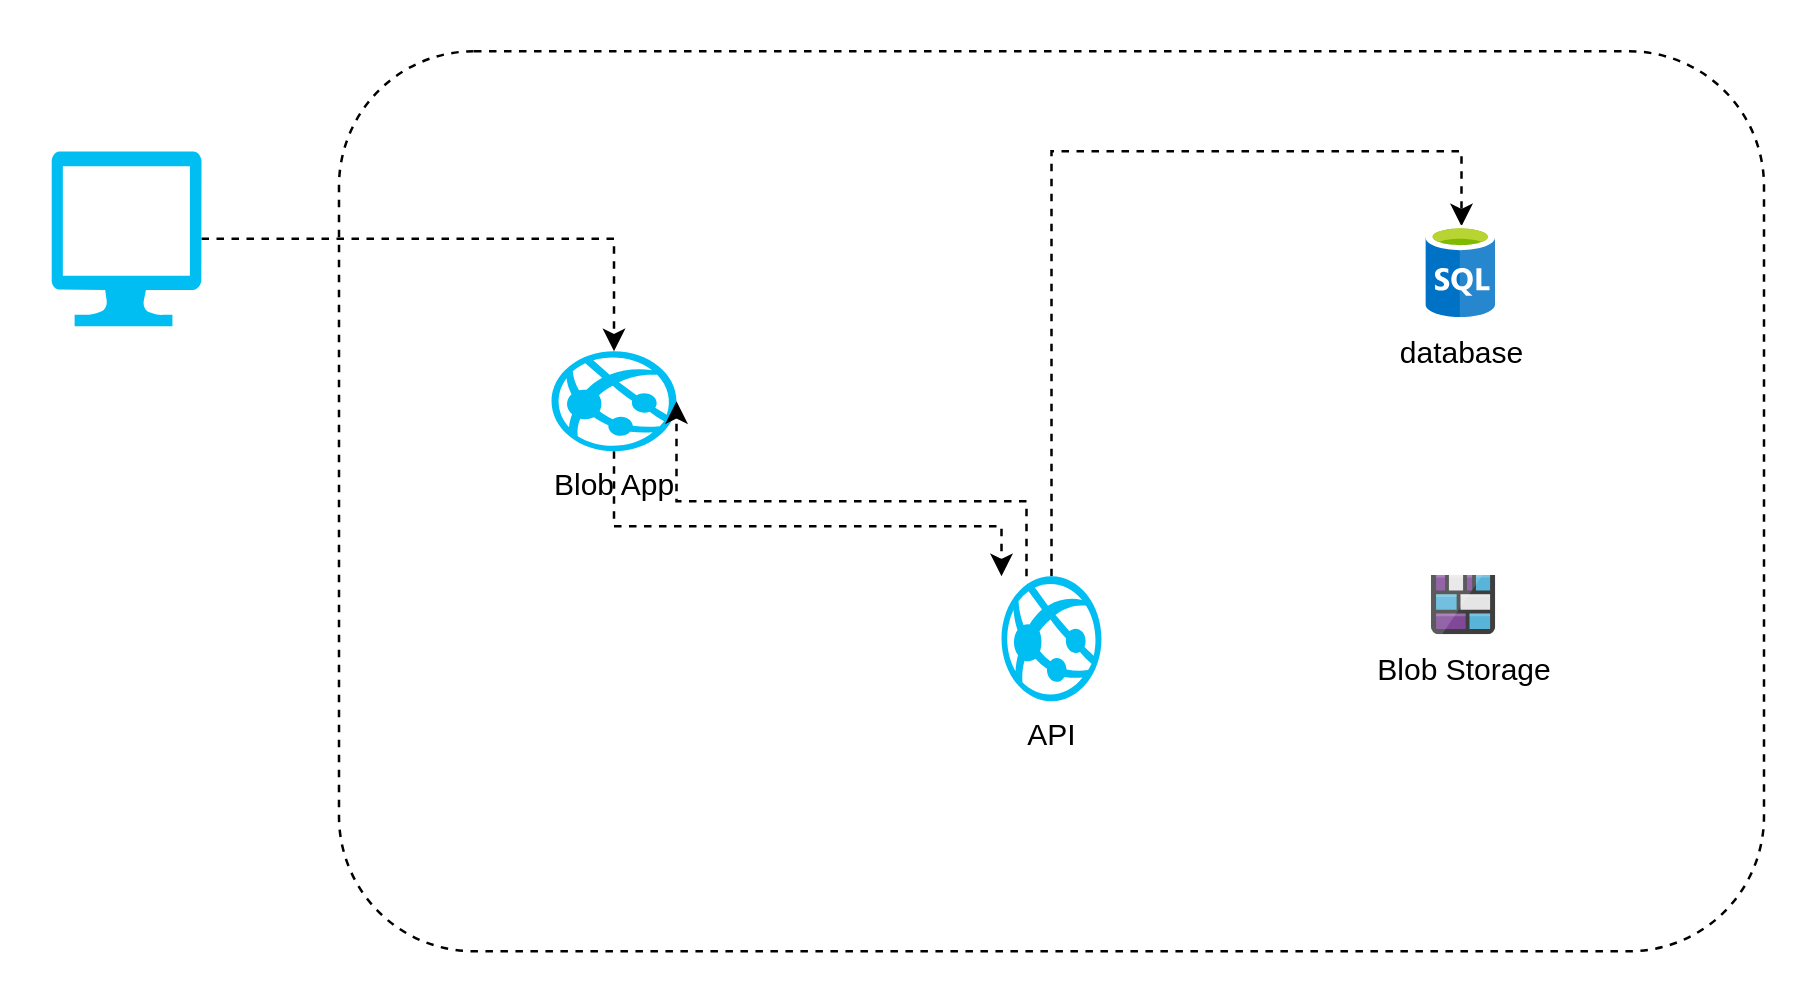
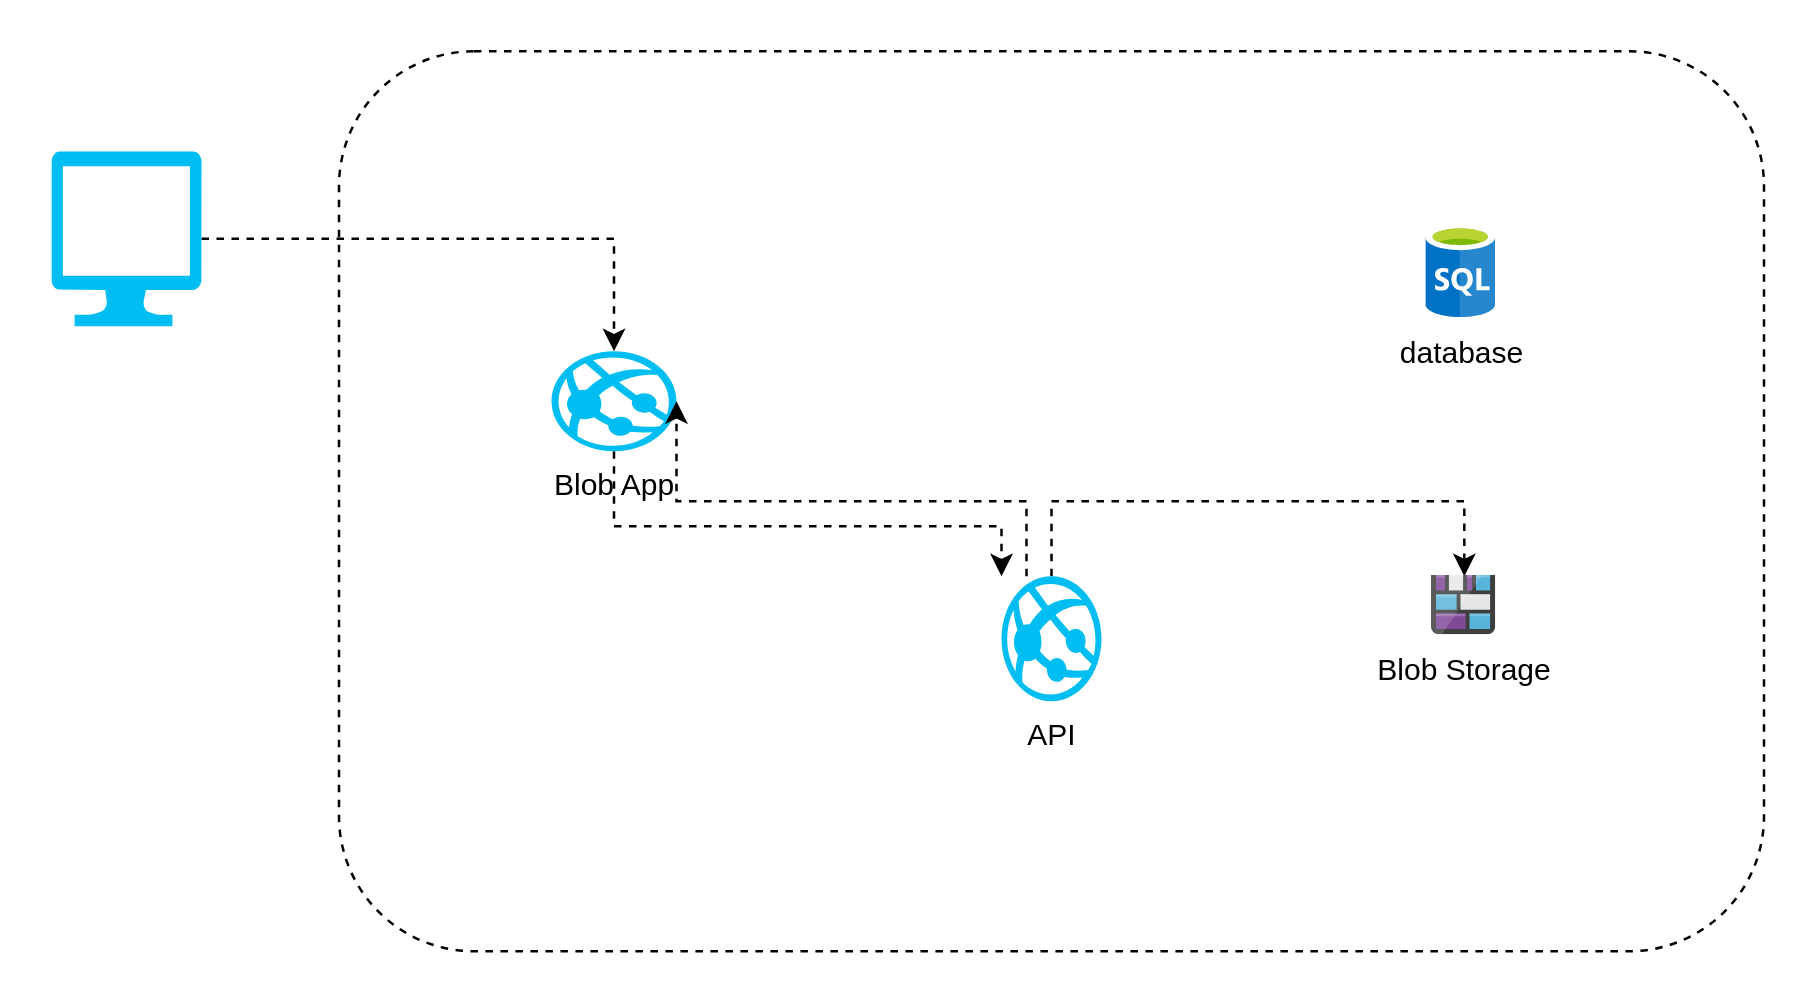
edge "API" -> "database": removed
edge "API" -> "Blob Storage": added
